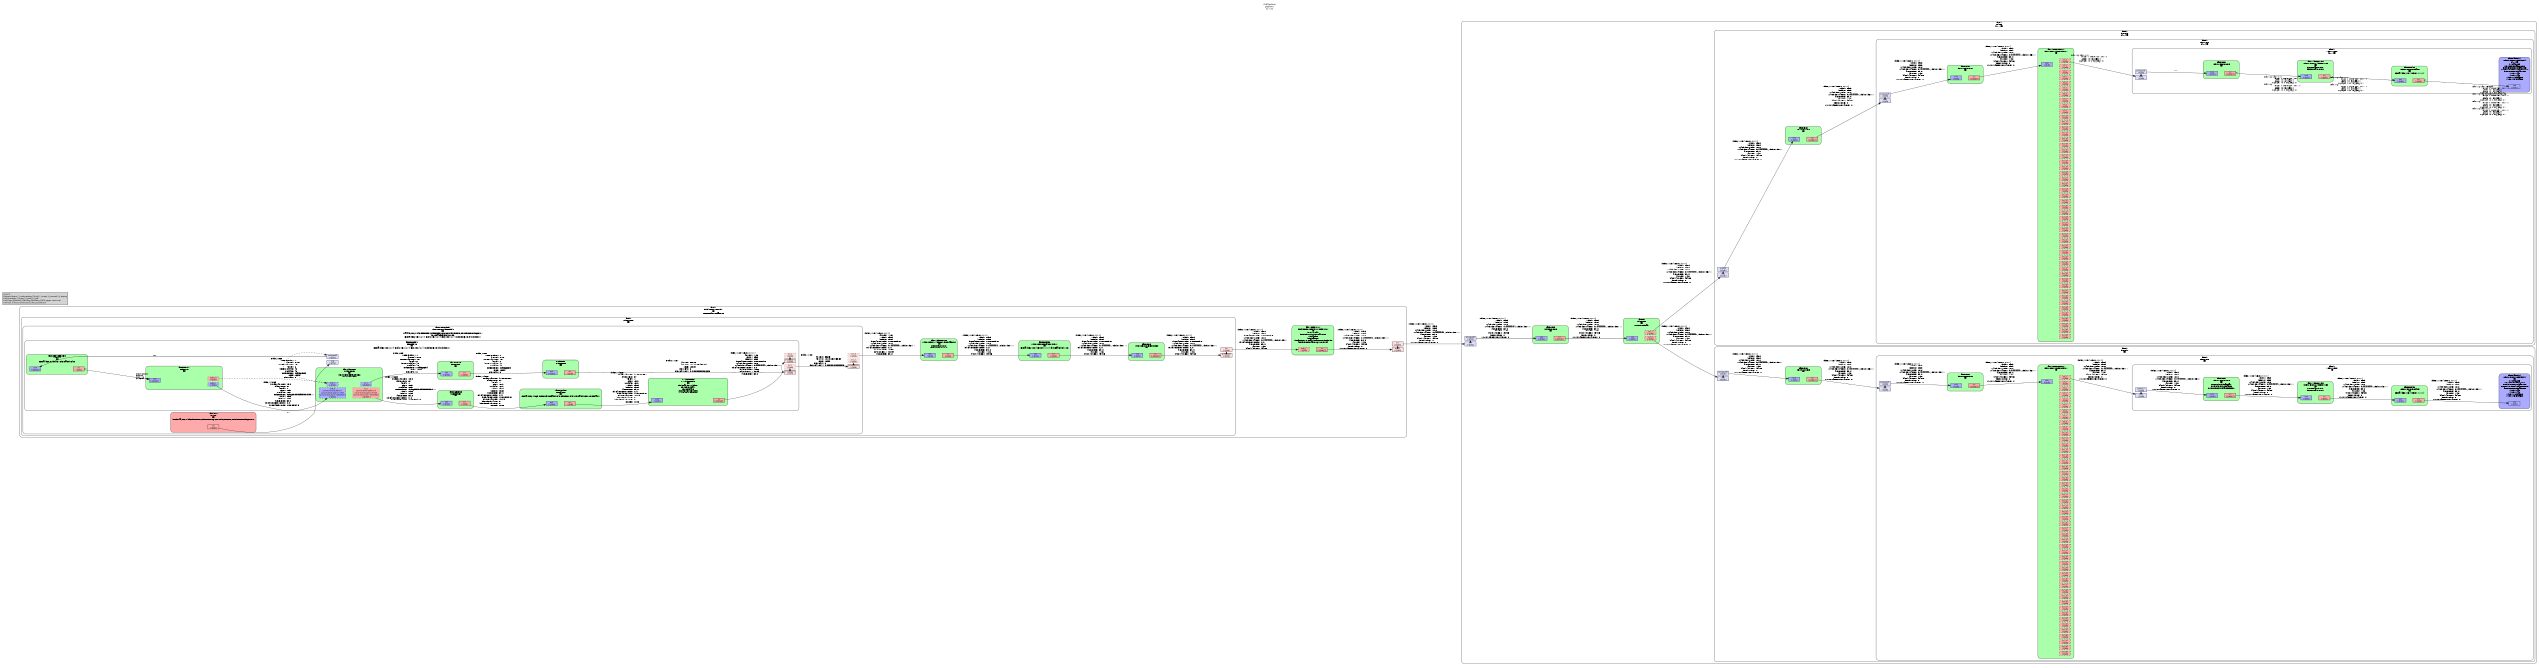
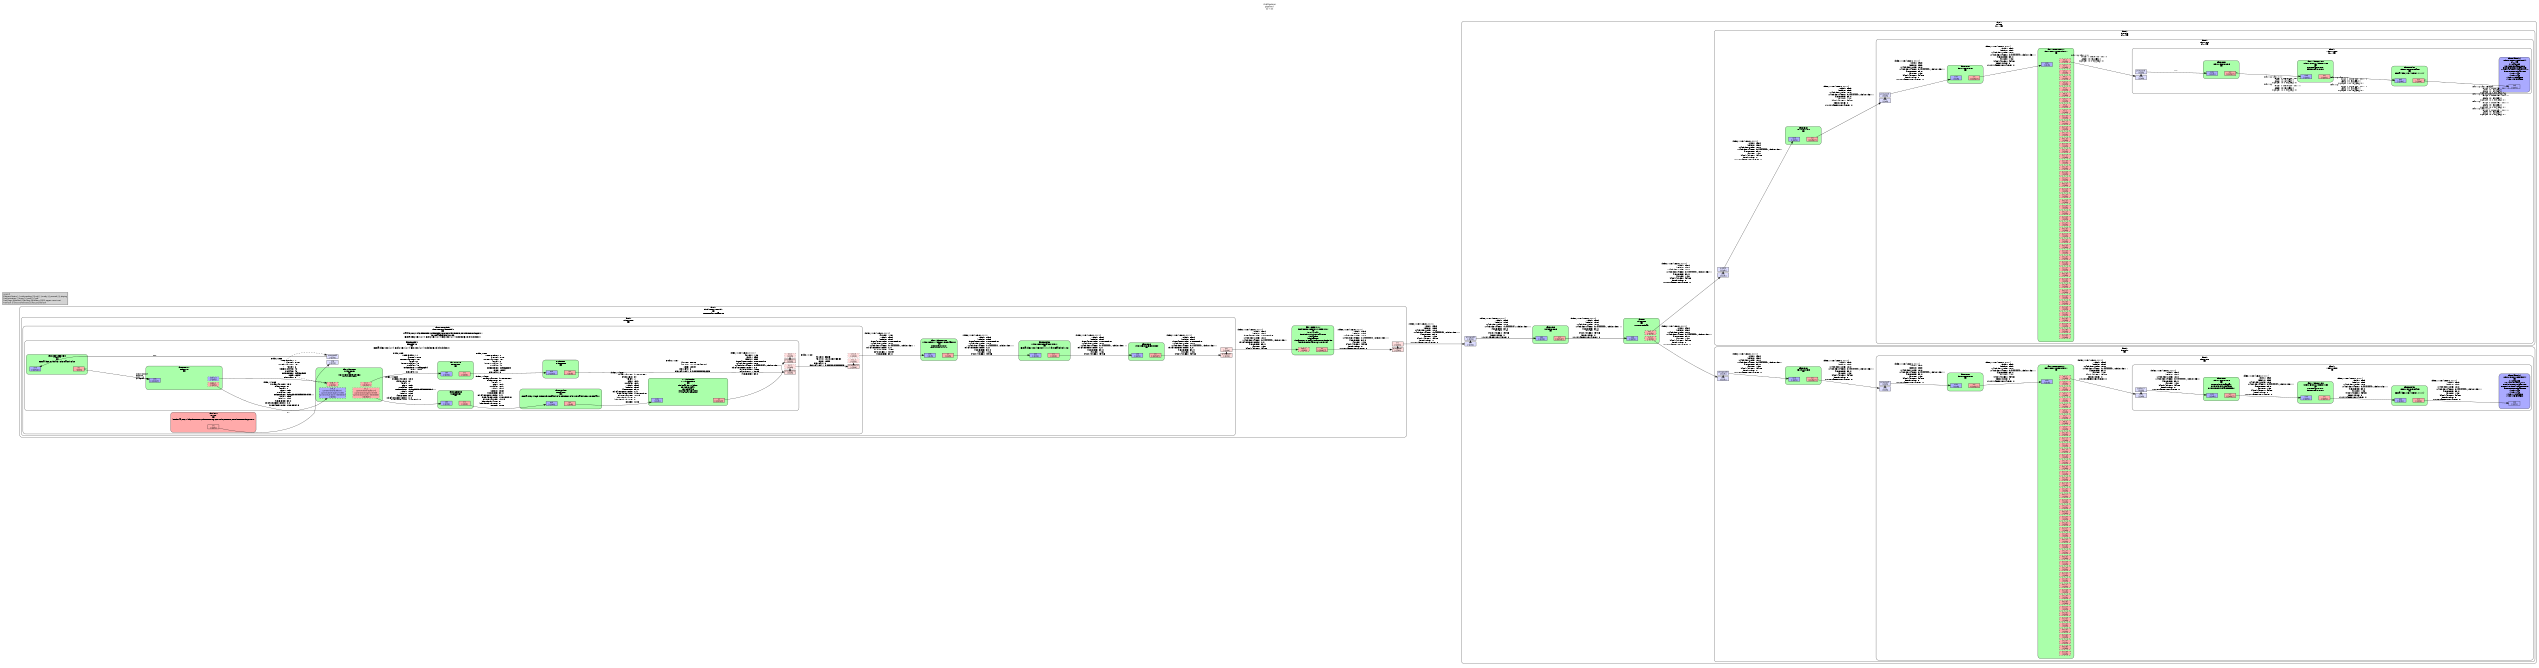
node "level0 [>][bfb]": label "level0 [>][bfb]" -> "proxypad0 [>][bfb]"
node "audio_0 [>][bfb]": fillcolor #ffaaaa -> #aaaaff
edge "audio_0 [>][bfb]" -> "sink_1 [>][bfb]": style dashed -> solid
node "video_0 [>][bfb]": fillcolor #aaaaff -> #ffaaaa
node "sink_1 [>][bfb]": fillcolor #aaaaff -> #ffaaaa
node "src_1 [>][bfb][T]": fillcolor #aaaaff -> #ffaaaa
